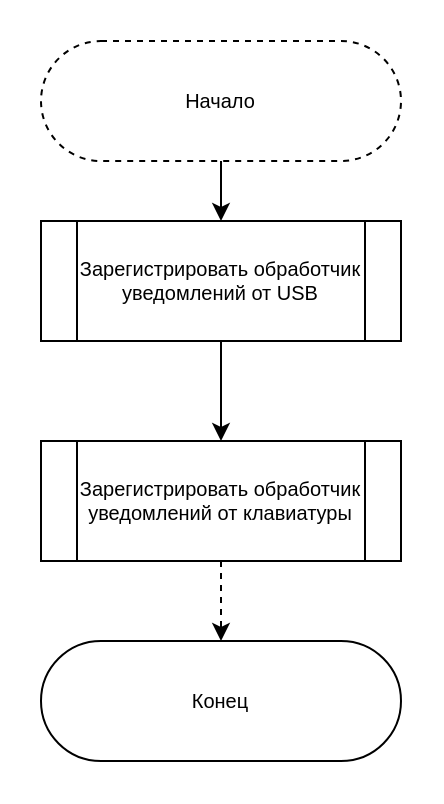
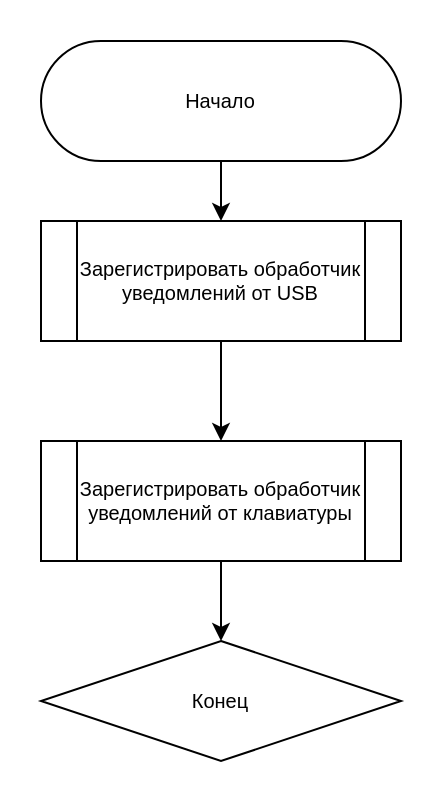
node "Начало": style dashed -> solid
edge "Зарегистрировать обработчик уведомлений от клавиатуры" -> "Конец": style dashed -> solid
node "Конец": shape rounded rectangle -> diamond
